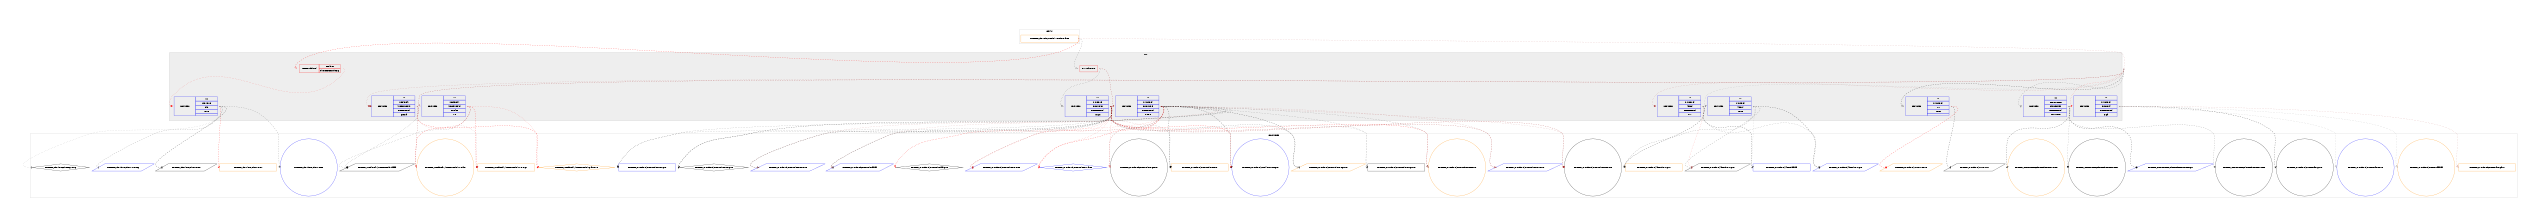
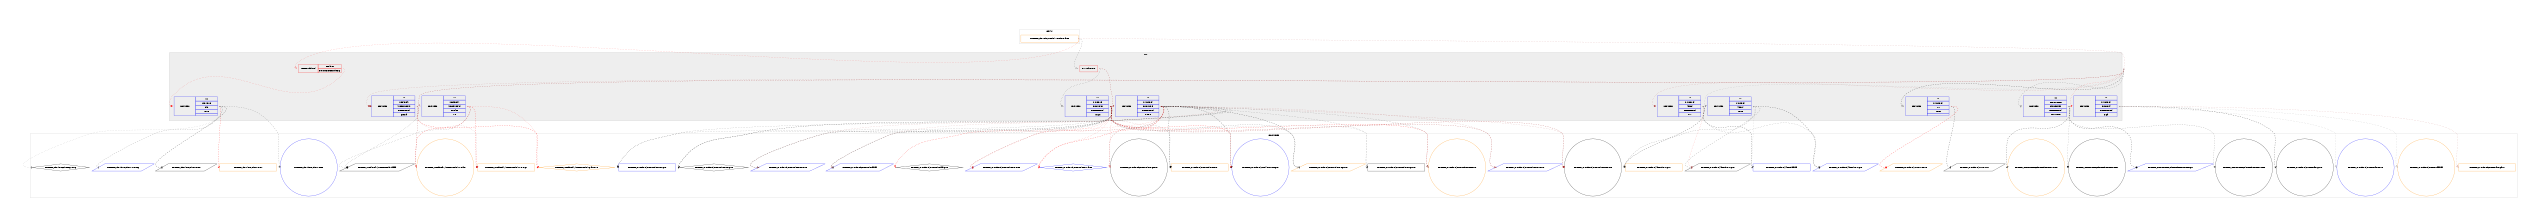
edge "portage://dev-php/magickwand-1.0.9-r3" -> "use_conditional": style dashed -> dotted
node "use_conditional": text "php_targets_php5-6" -> "group_targets_php5-6"
